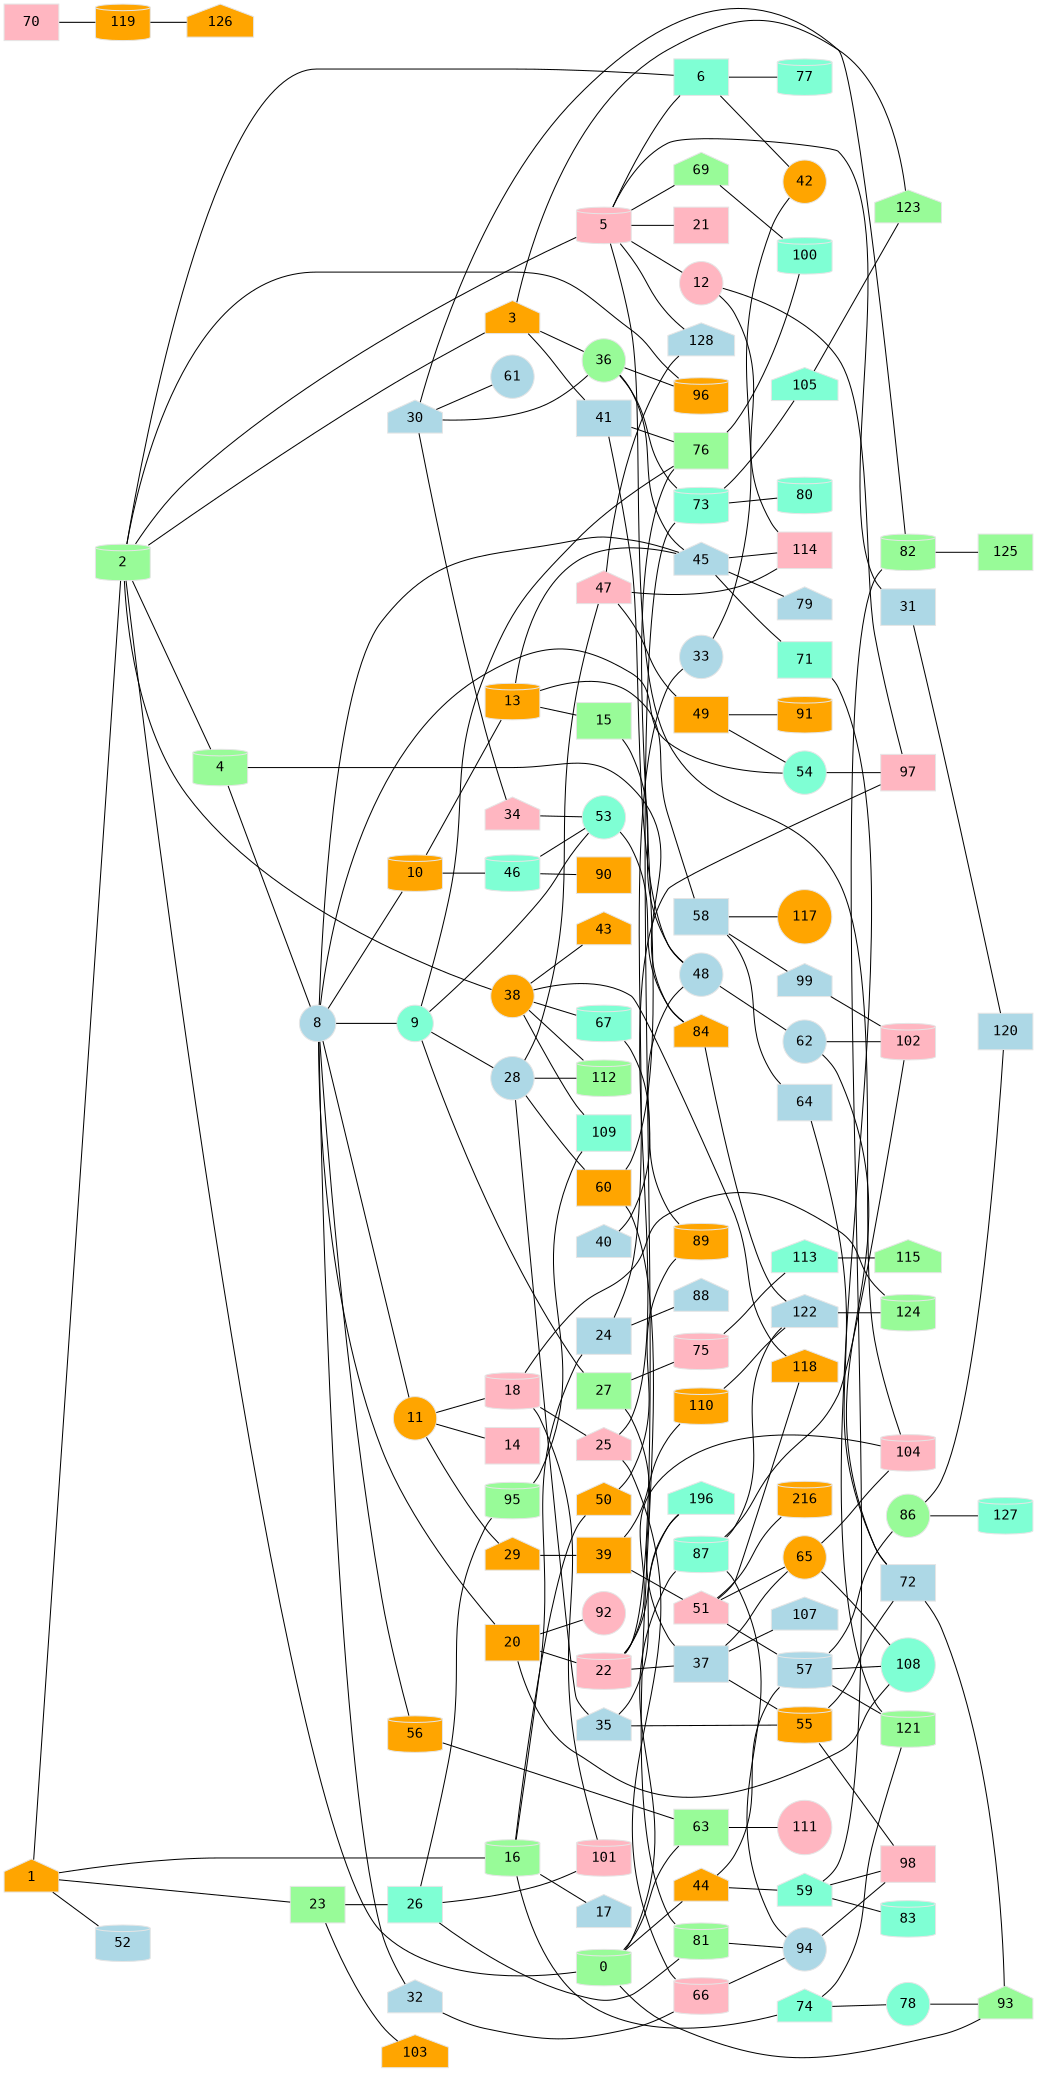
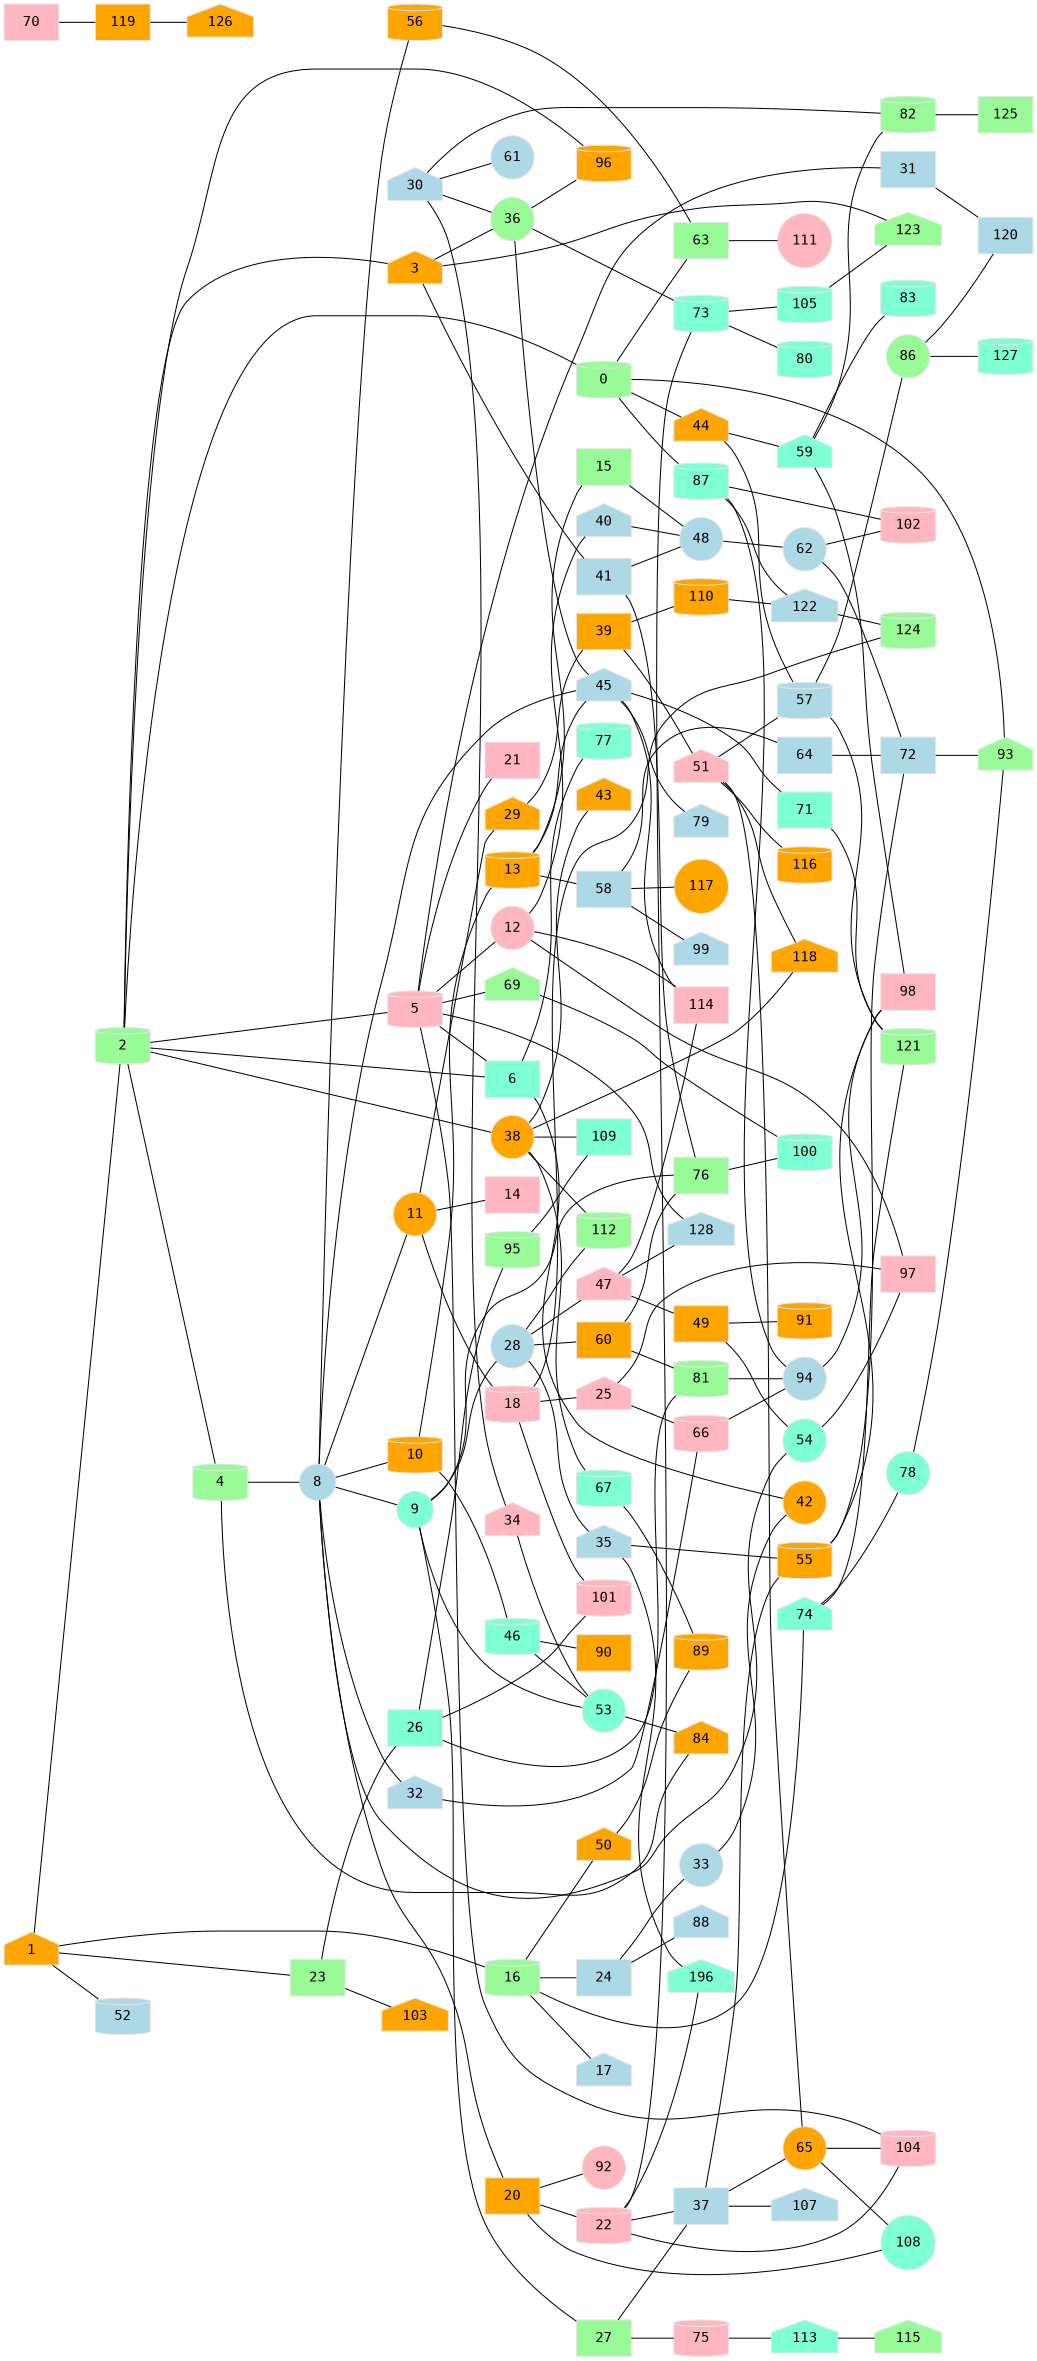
node "119": shape cylinder -> box
node "105": shape house -> cylinder
edge "40" -- "12": added
edge "99" -- "102": removed
edge "84" -- "122": removed
node "216": label "216" -> "116"
edge "108" -- "57": removed
